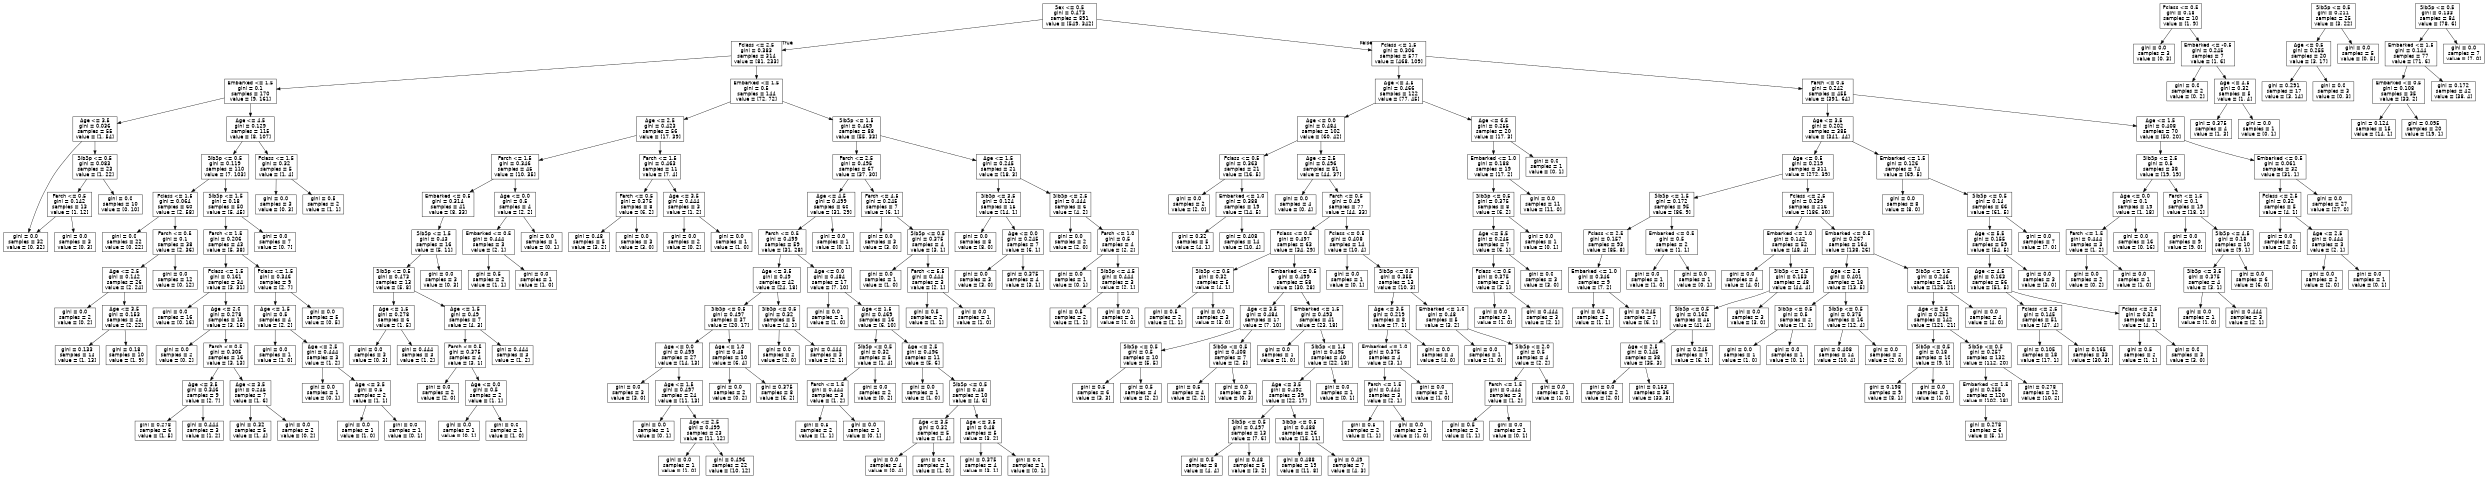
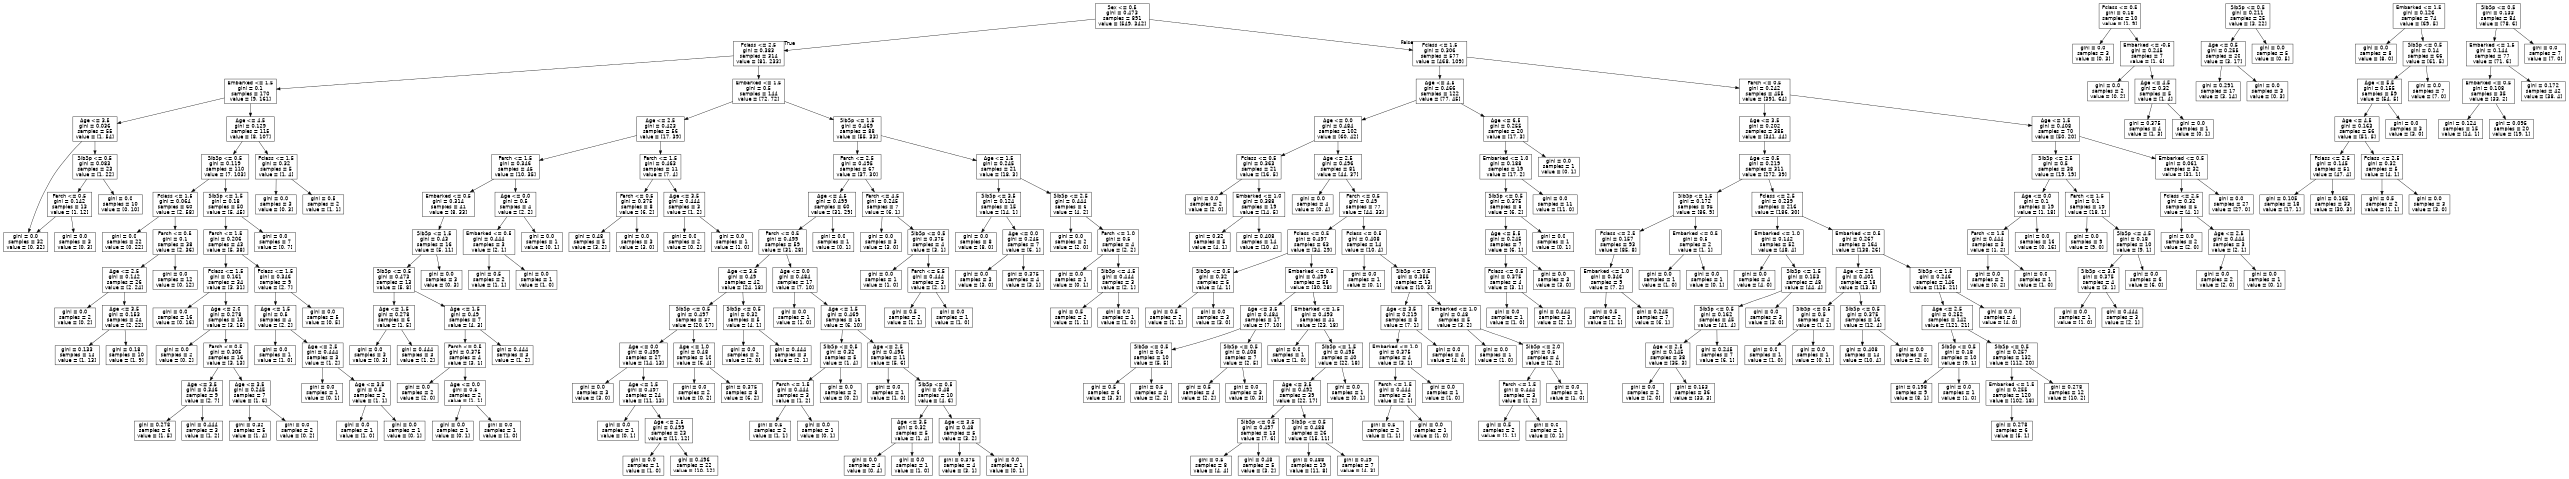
edge "Age <= 3.5 gini = 0.202 samples = 385 value = [341, 44]" -> "Embarked <= 1.5 gini = 0.126 samples = 74 value = [69, 5]": removed
